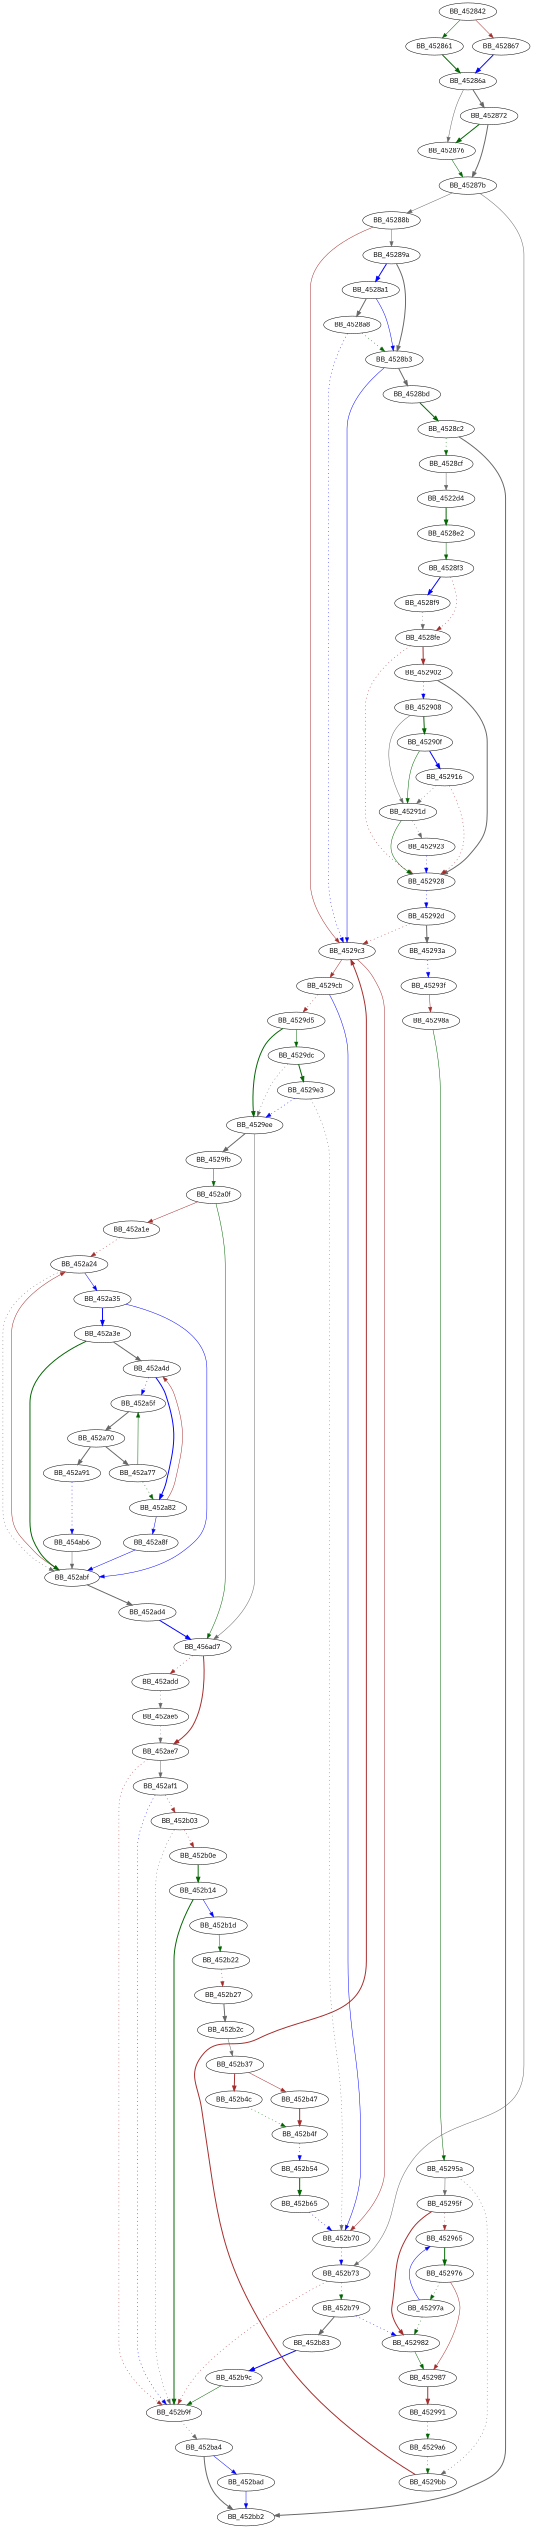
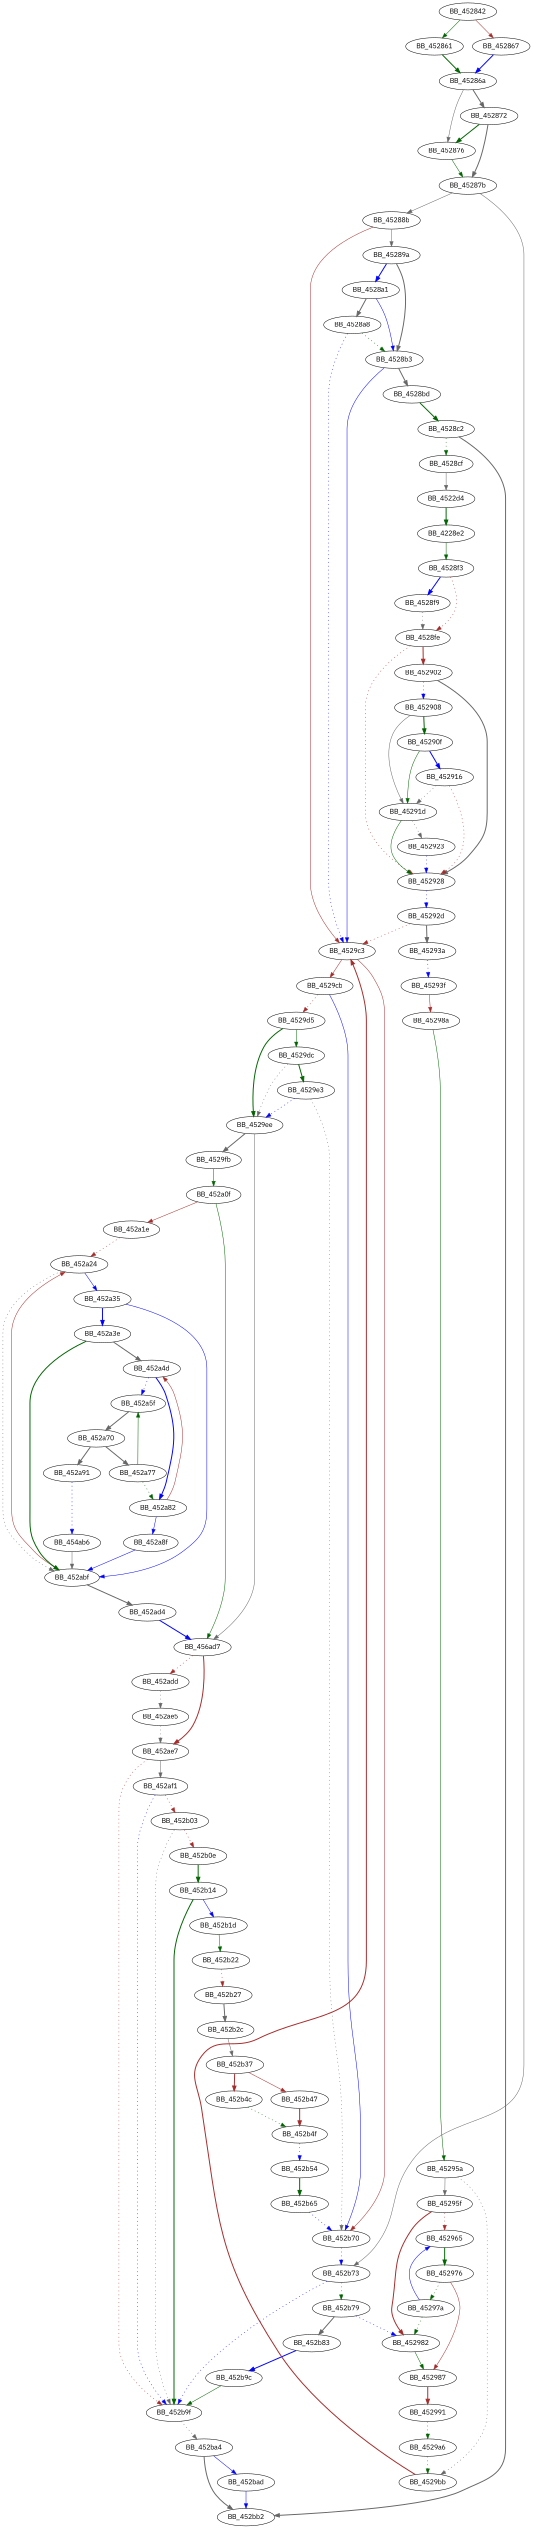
node "BB_4528e2": label "BB_4528e2" -> "BB_4228e2"
edge "BB_452b73" -> "BB_452b9f": color brown -> blue
